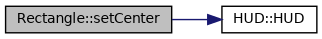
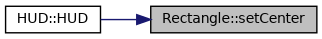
edge "Rectangle::setCenter" -> "HUD::HUD": reversed
